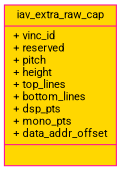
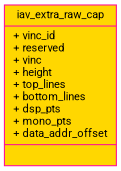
node "iav_extra_raw_cap": text "+ pitch" -> "+ vinc"
